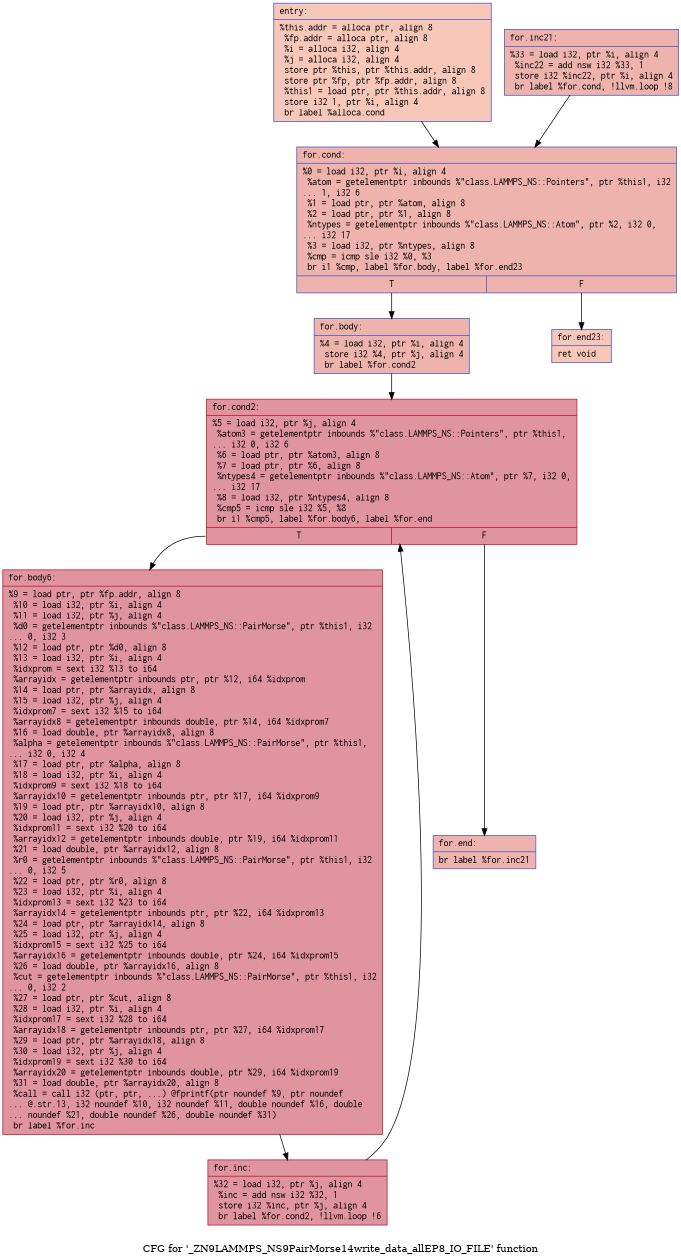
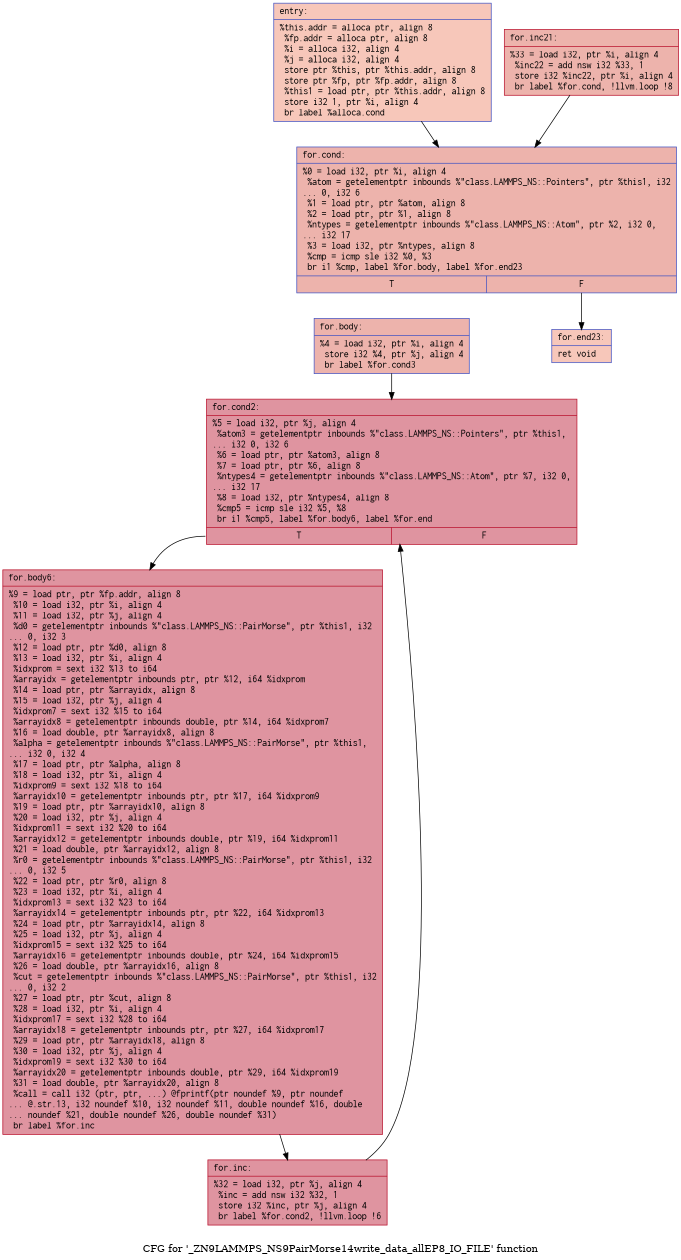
node "for.inc21:": color #3d50c3ff -> #b70d28ff
node "for.cond:": text "... 1, i32 6" -> "... 0, i32 6"
edge "for.cond:" -> "for.body:": removed
node "for.body:": text "br label %for.cond2" -> "br label %for.cond3"
node "for.end:": removed
